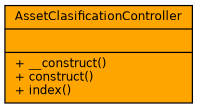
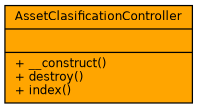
node "AssetClasificationController": text "+ construct()" -> "+ destroy()"
